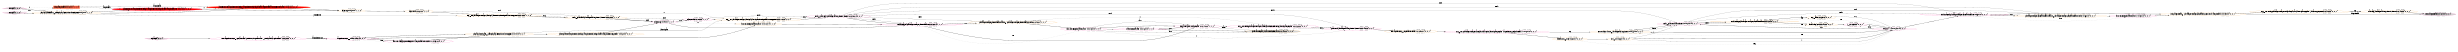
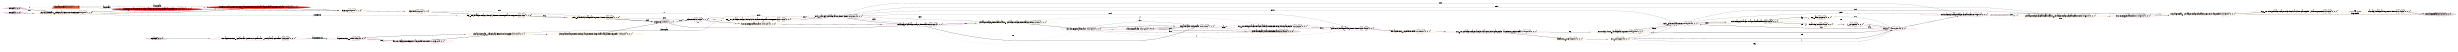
edge "Assert.assertSame(,result.getClass())@@@17@@@['1', '1', '1']" -> "!status.isTerminalState()@@@16@@@['1', '1', '0']": added
edge "savepointResource == null@@@4@@@['0', '0', '1']" -> "throw new Exception(failure.cause())@@@11@@@['1', '1', '0']": now "Object result@@@10@@@['1', '1', '1']" -> "throw new Exception(failure.cause())@@@11@@@['1', '1', '0']"
